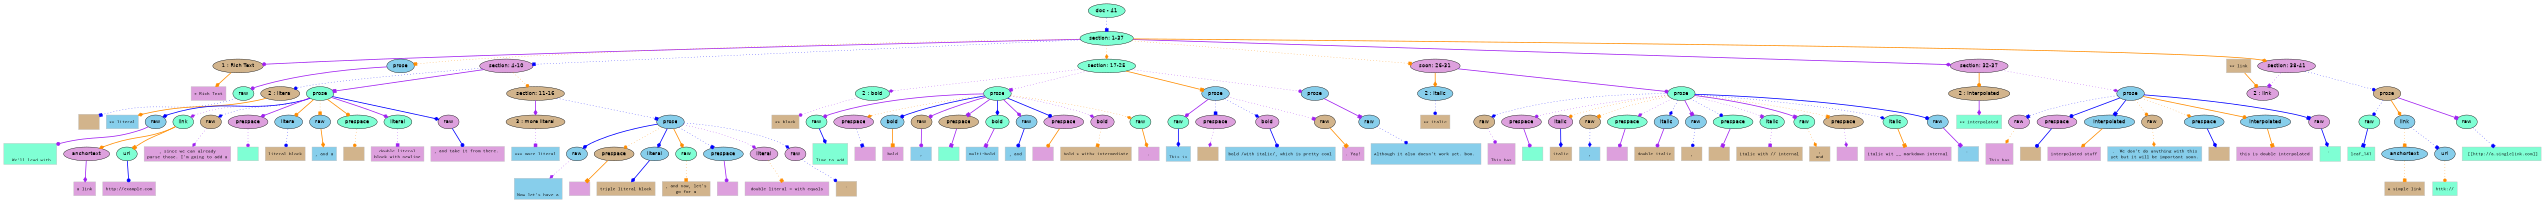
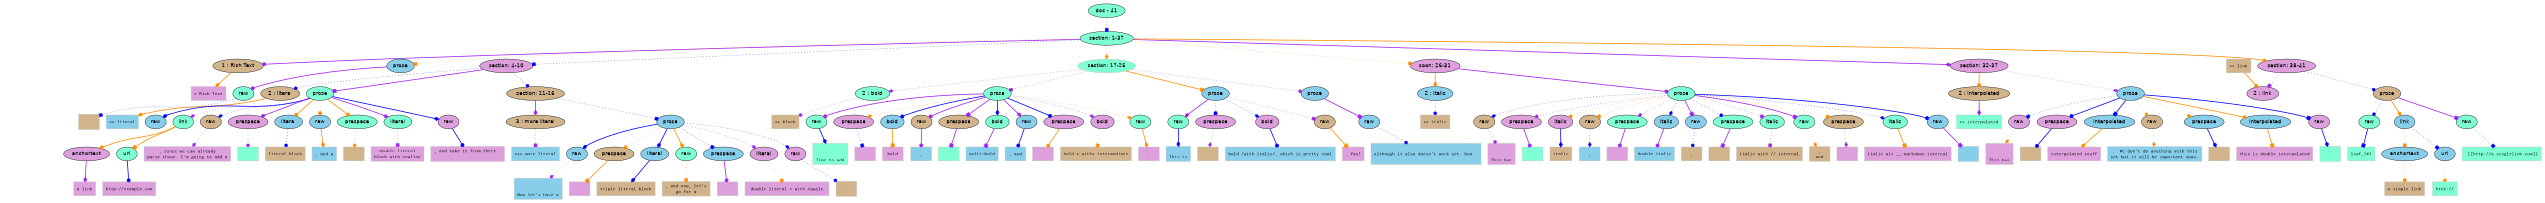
node "section: 17-25": color black -> Gray
edge "section: 4-10" -> "section: 11-16": color darkorange -> blue
node "We'll lead with": removed
node "double italic": fillcolor tan -> skyblue
